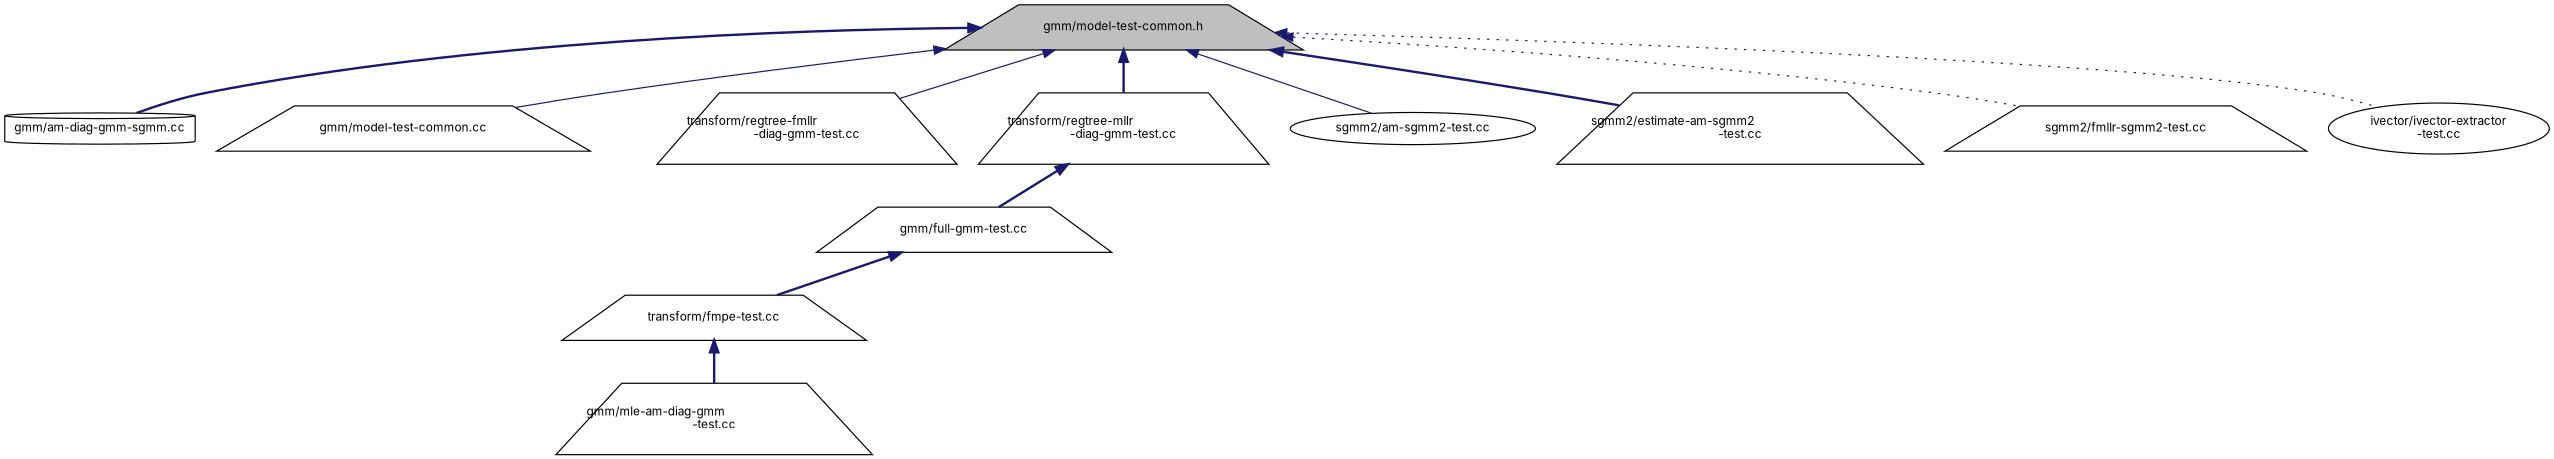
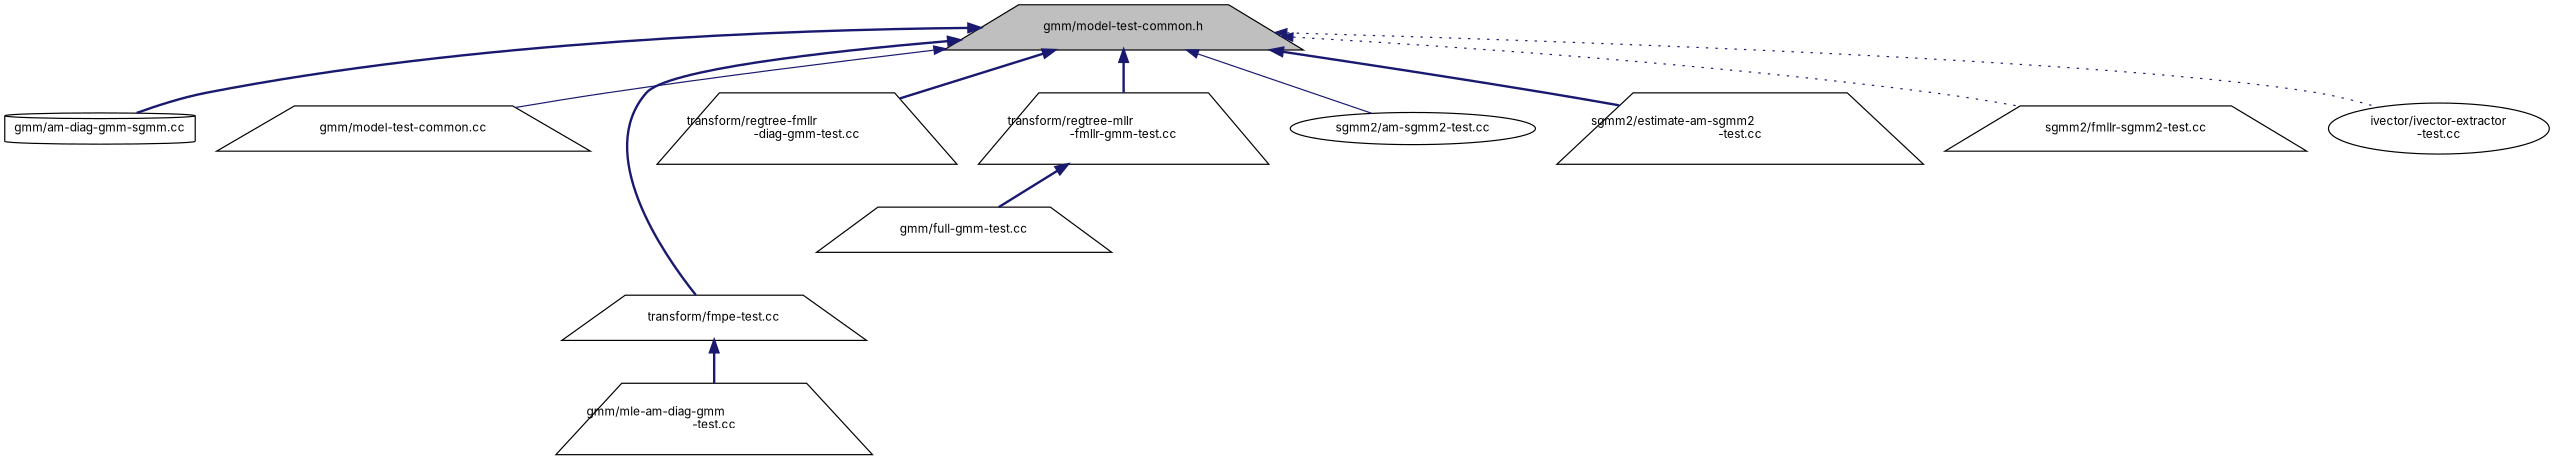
edge "transform/regtree-fmllr -diag-gmm-test.cc" -> "gmm/model-test-common.h": style solid -> bold
node "transform/regtree-mllr -diag-gmm-test.cc": label "transform/regtree-mllr -diag-gmm-test.cc" -> "transform/regtree-mllr -fmllr-gmm-test.cc"
edge "transform/fmpe-test.cc" -> "gmm/full-gmm-test.cc": now "transform/fmpe-test.cc" -> "gmm/model-test-common.h"
